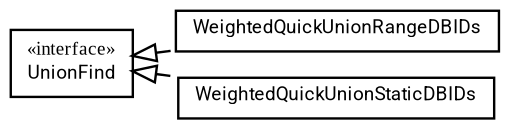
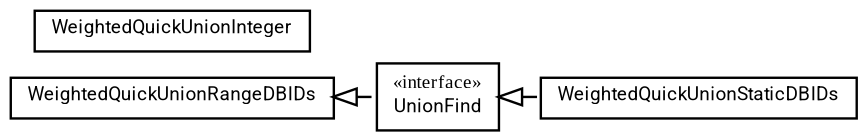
node "WeightedQuickUnionInteger": added
edge "WeightedQuickUnionRangeDBIDs" -> "UnionFind": reversed
